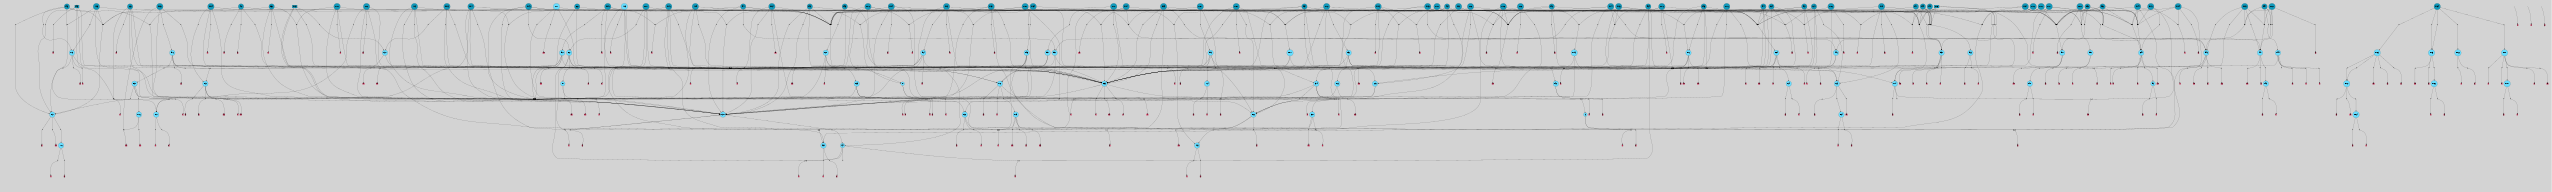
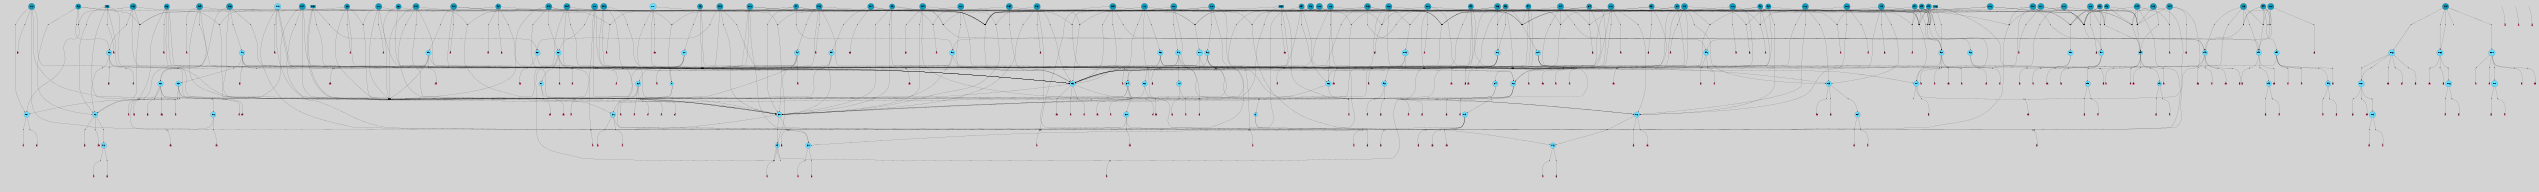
node "T1034": shape circle -> box
node "T899": shape circle -> box
node "T1068": removed
node "T993": added
